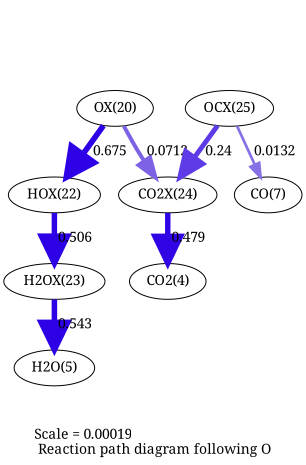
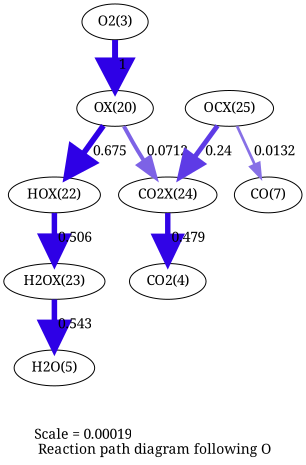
node "O2(3)": added
